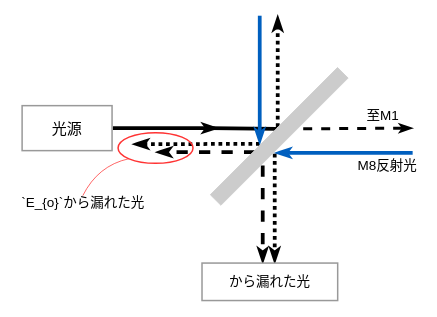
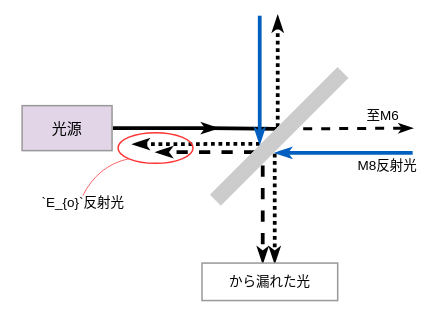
node "至M1": label "至M1" -> "至M6"
node "光源": fillcolor #ffffff -> #e1d5e7
node "`E_{o}`から漏れた光": label "`E_{o}`から漏れた光" -> "`E_{o}`反射光"
